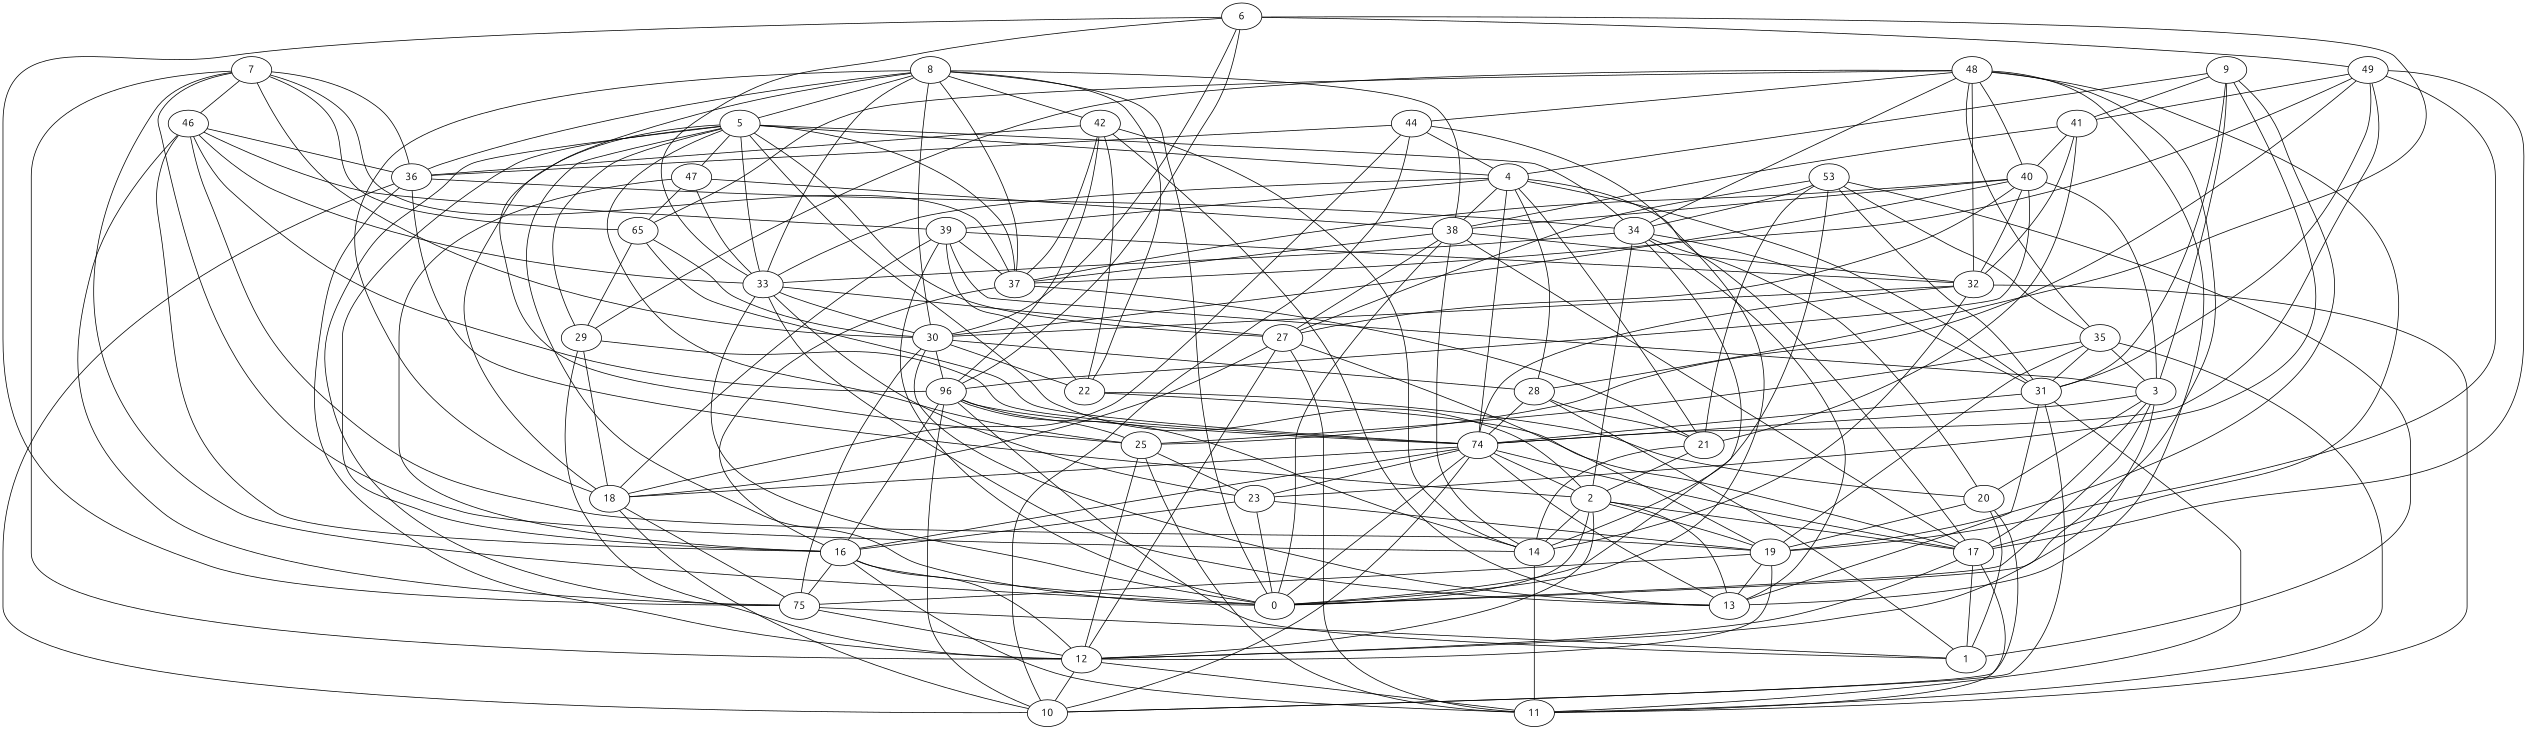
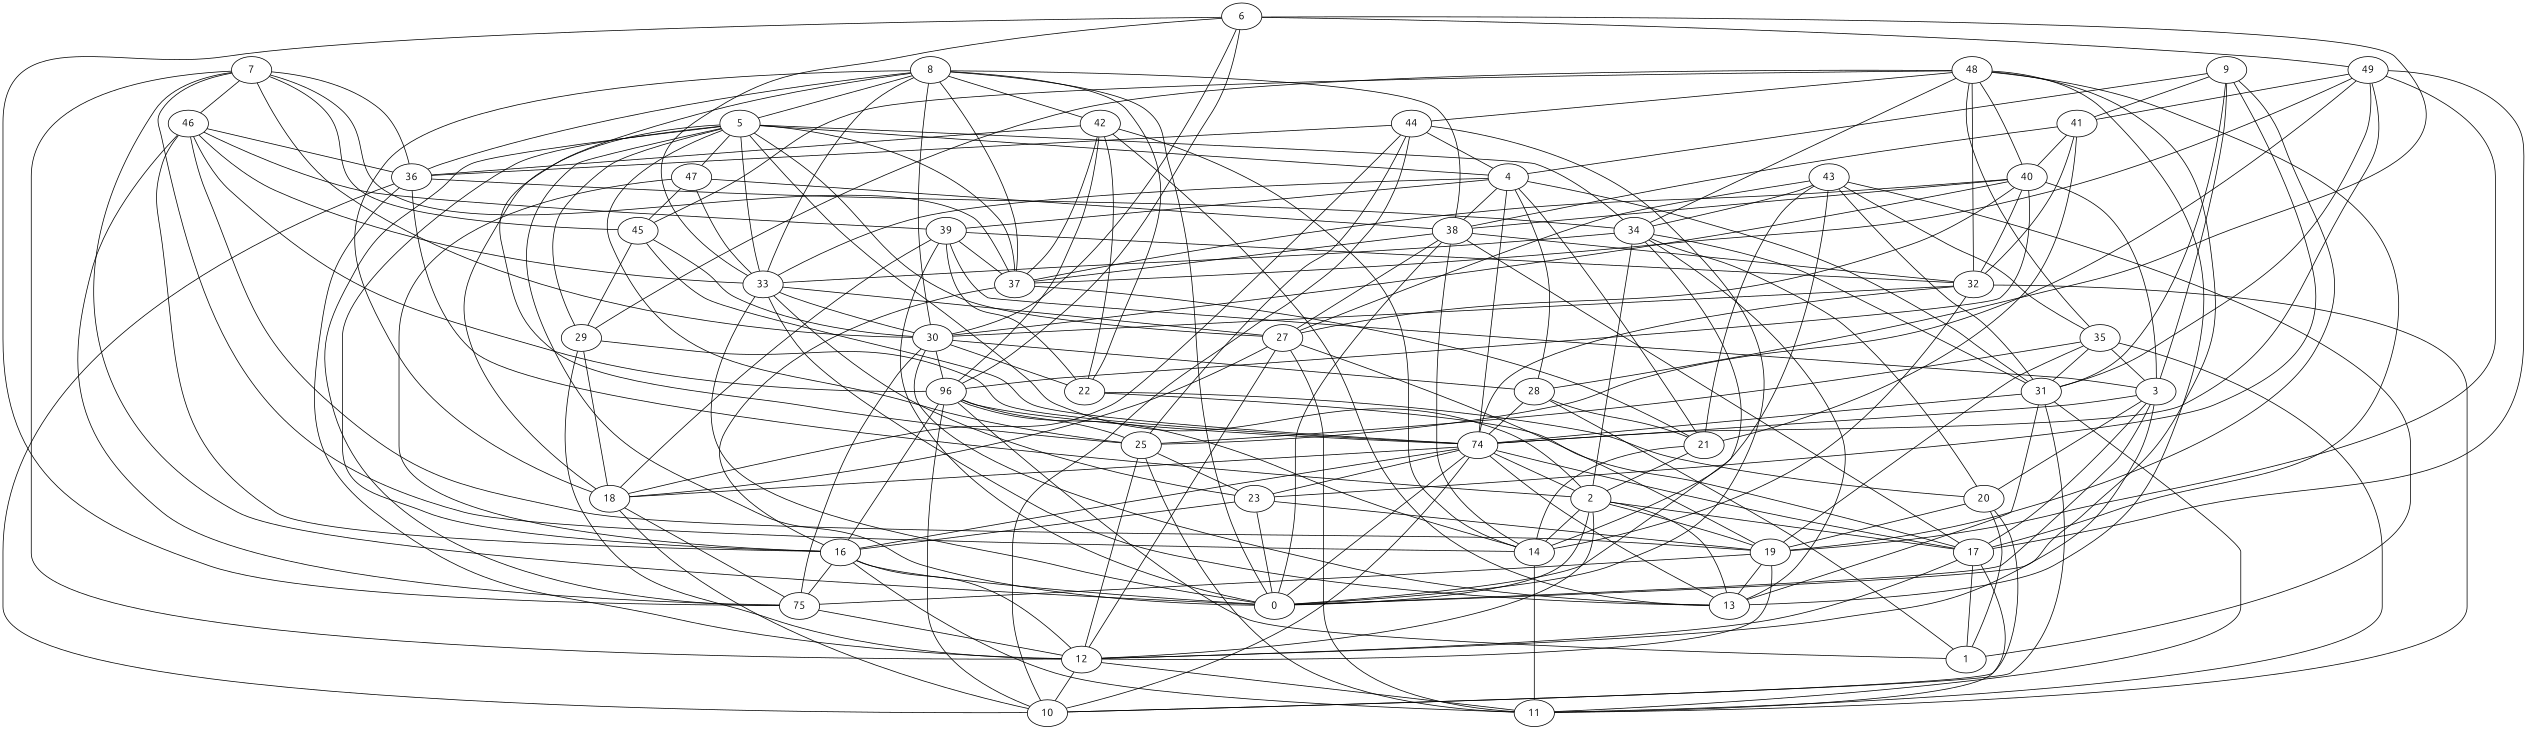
node "53": label "53" -> "43"
node "65": label "65" -> "45"
edge "44" -- "25": added
edge "4" -- "17": removed
edge "75" -- "1": removed
